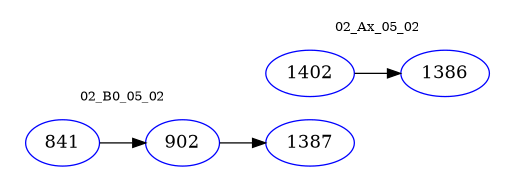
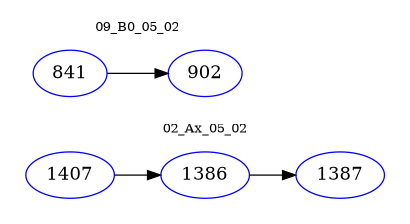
node "1402": label "1402" -> "1407"
cluster "02_B0_05_02": label "02_B0_05_02" -> "09_B0_05_02"
edge "902" -> "1387": now "1386" -> "1387"
